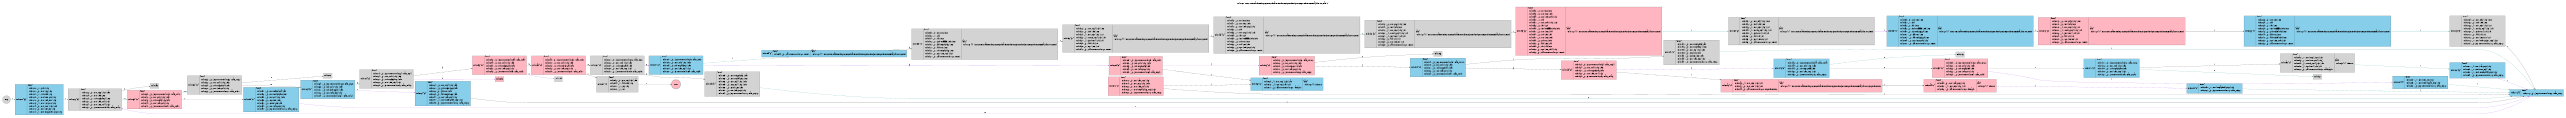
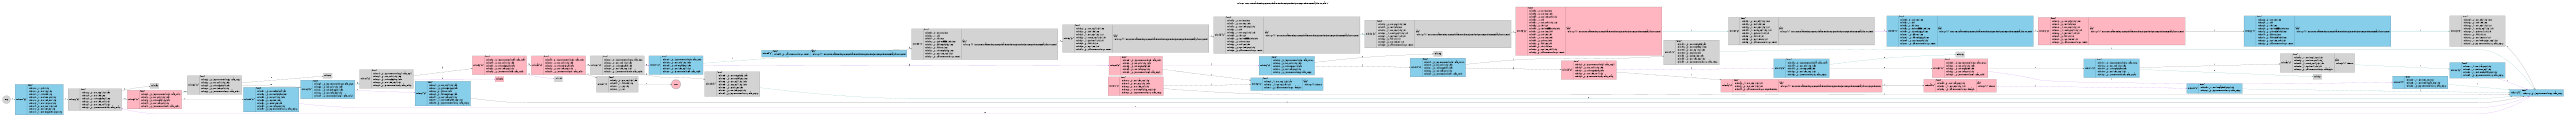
node "0x401d03 [22]": fillcolor lightpink -> skyblue
